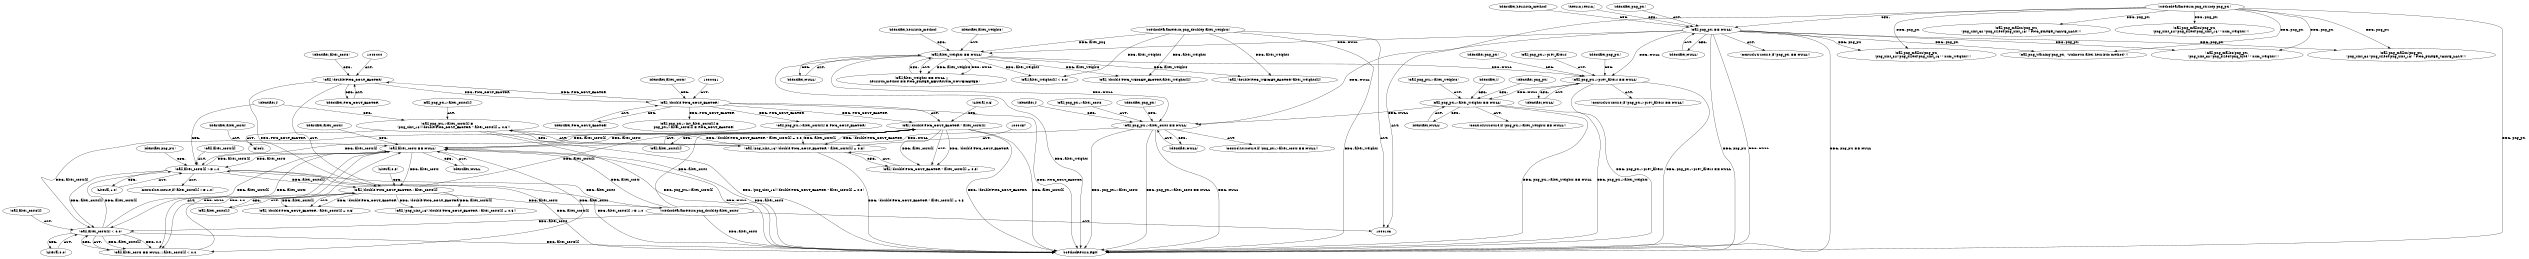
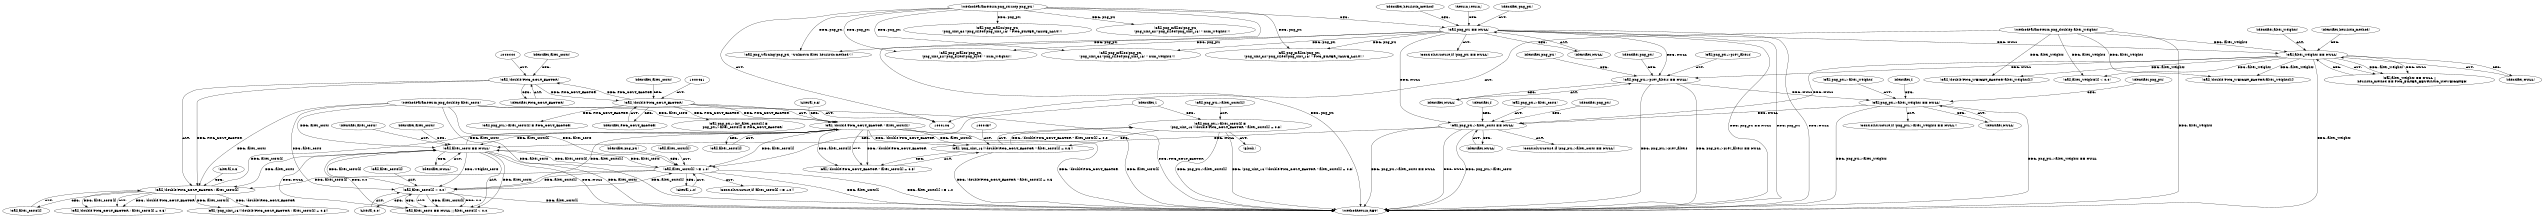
edge "(MethodParameterIn,png_doublep filter_weights)" -> "(Call,filter_weights == NULL)": label "DDG: filter_png" -> "DDG: filter_weights"
node "(ControlStructure,if (png_ptr->prev_filters == NULL))": removed
edge "(Call,filter_costs == NULL)" -> "(Call,filter_costs[i] < 0.0)": label "DDG: filter_costs" -> "DDG: weights_costs"
edge "(Call,(double)PNG_COST_FACTOR / filter_costs[i])" -> "(MethodParameterIn,png_doublep filter_costs)": reversed
